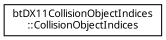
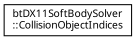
node "btDX11CollisionObjectIndices ::CollisionObjectIndices": label "btDX11CollisionObjectIndices ::CollisionObjectIndices" -> "btDX11SoftBodySolver ::CollisionObjectIndices"
